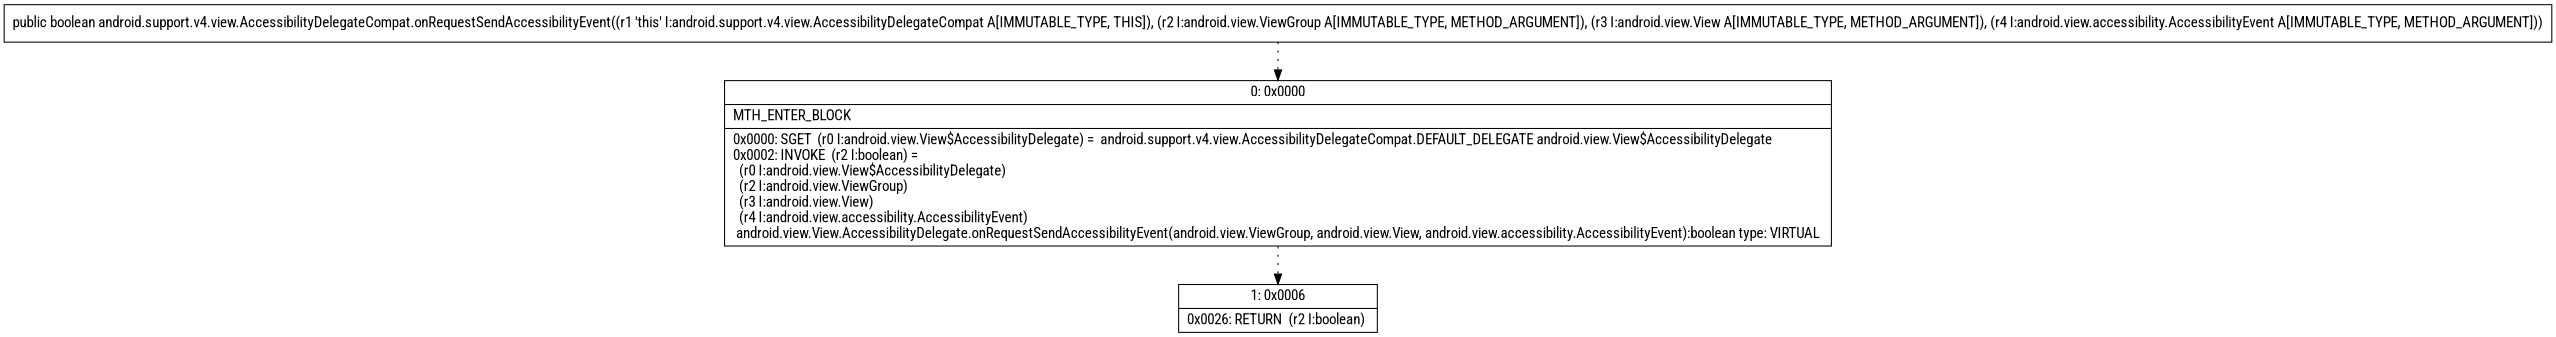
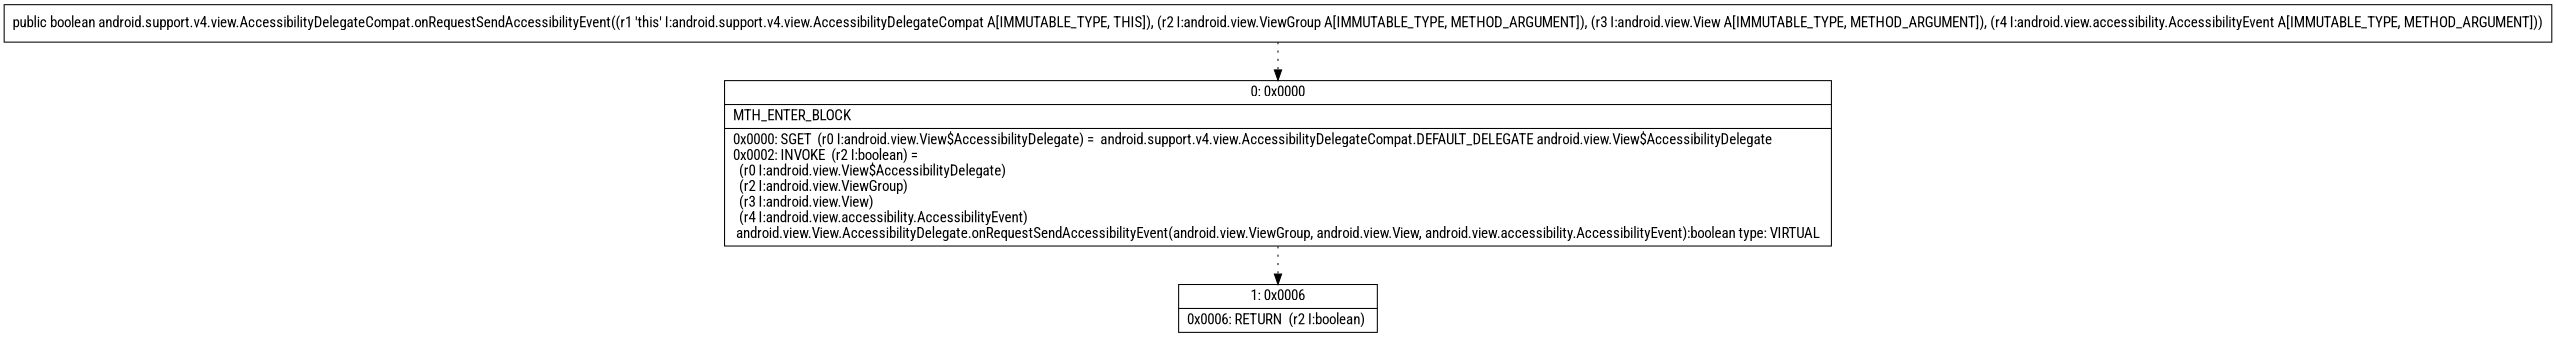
node "1: 0x0006": text "0x0026: RETURN  (r2 I:boolean)" -> "0x0006: RETURN  (r2 I:boolean)"
